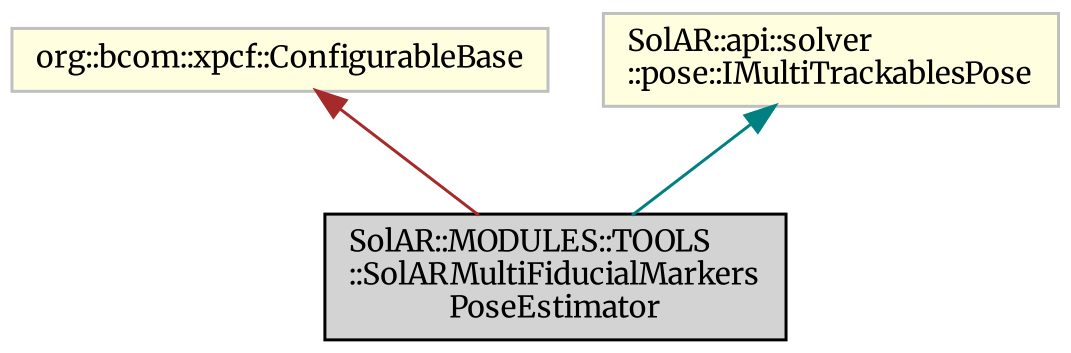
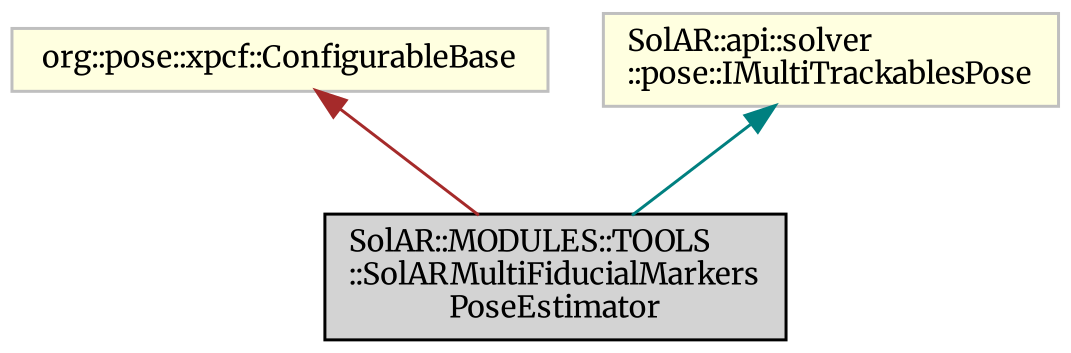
node "org::bcom::xpcf::ConfigurableBase": label "org::bcom::xpcf::ConfigurableBase" -> "org::pose::xpcf::ConfigurableBase"
